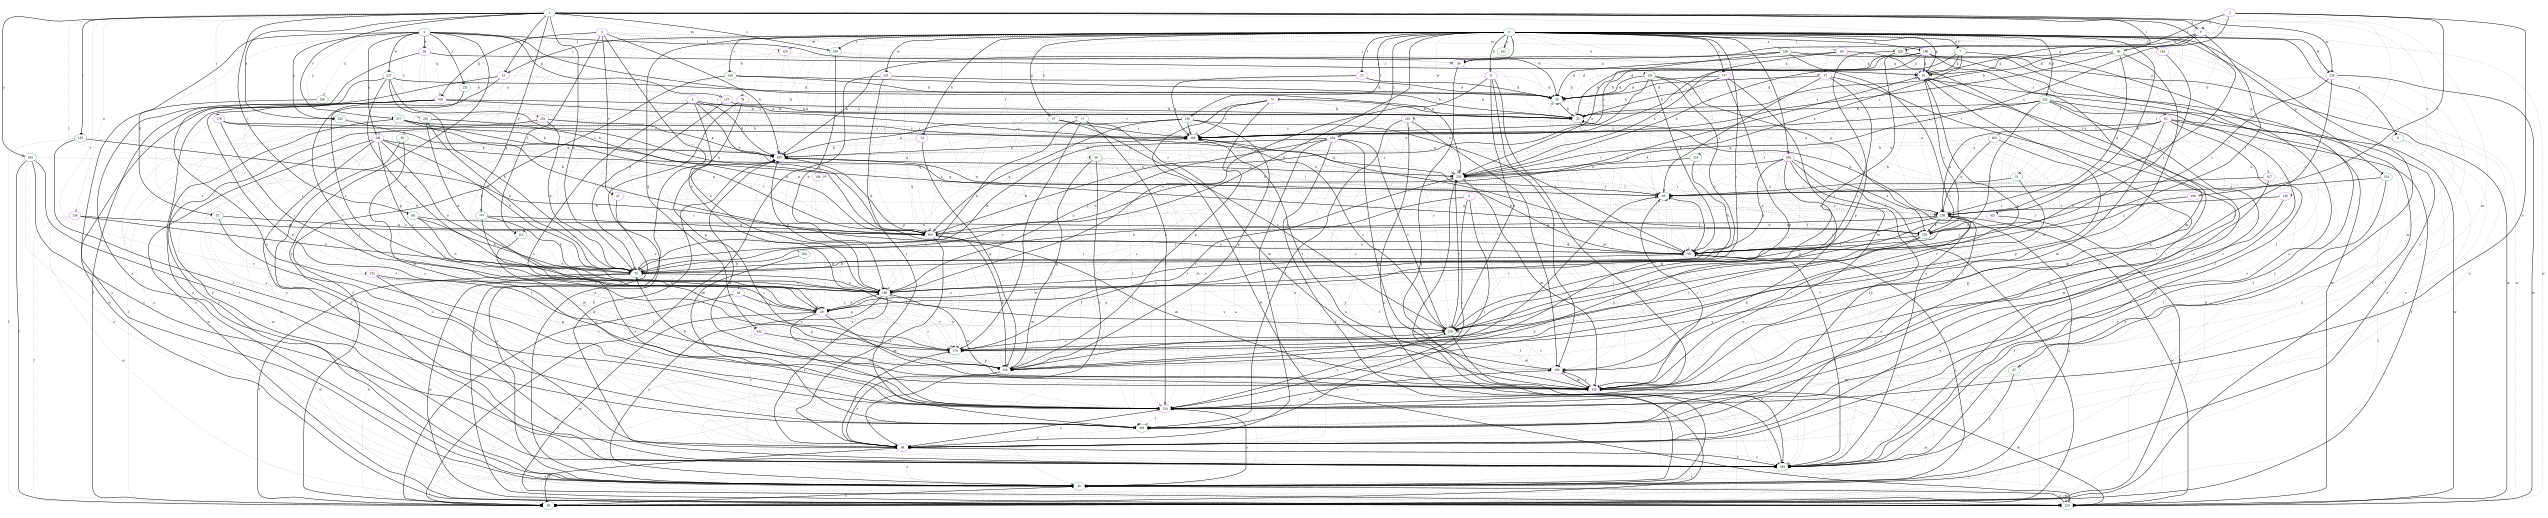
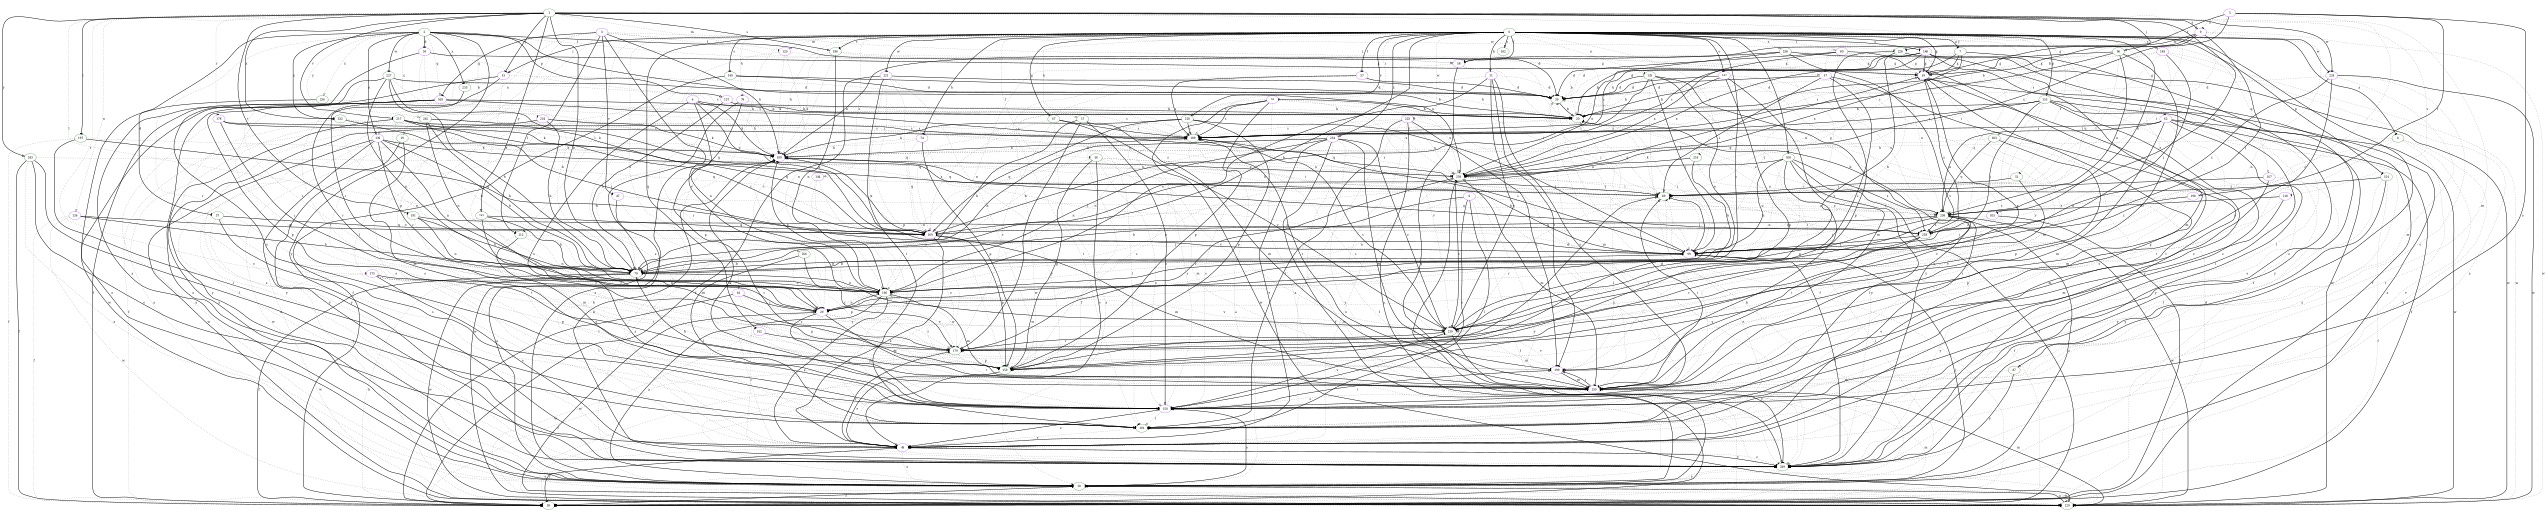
node "108": color purple -> darkgreen
edge "0" -> "79": arrowhead onormal -> tee
edge "256" -> "179": style dotted -> bold
edge "179" -> "199": now "179" -> "130"
